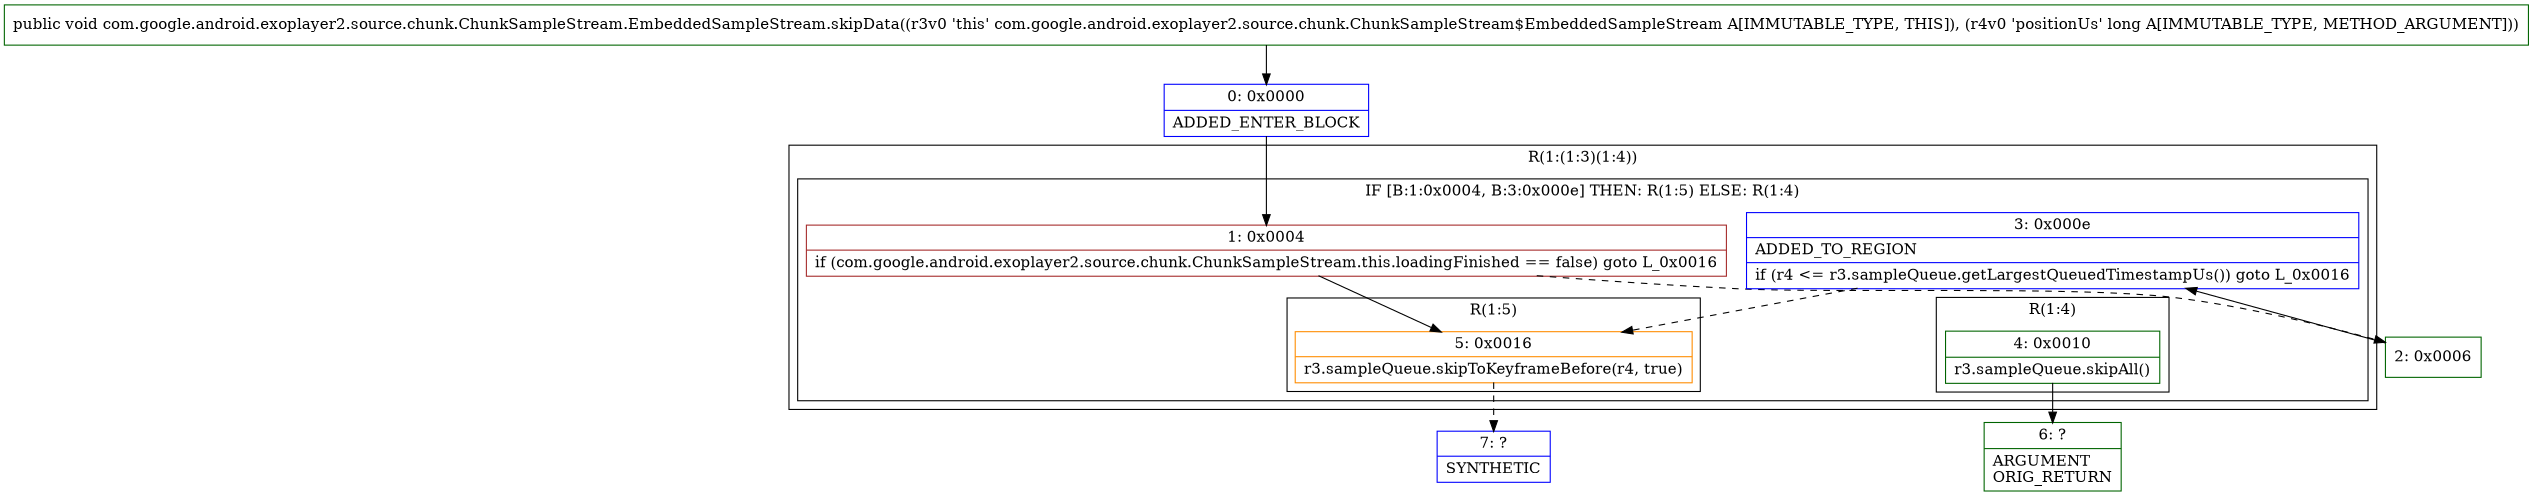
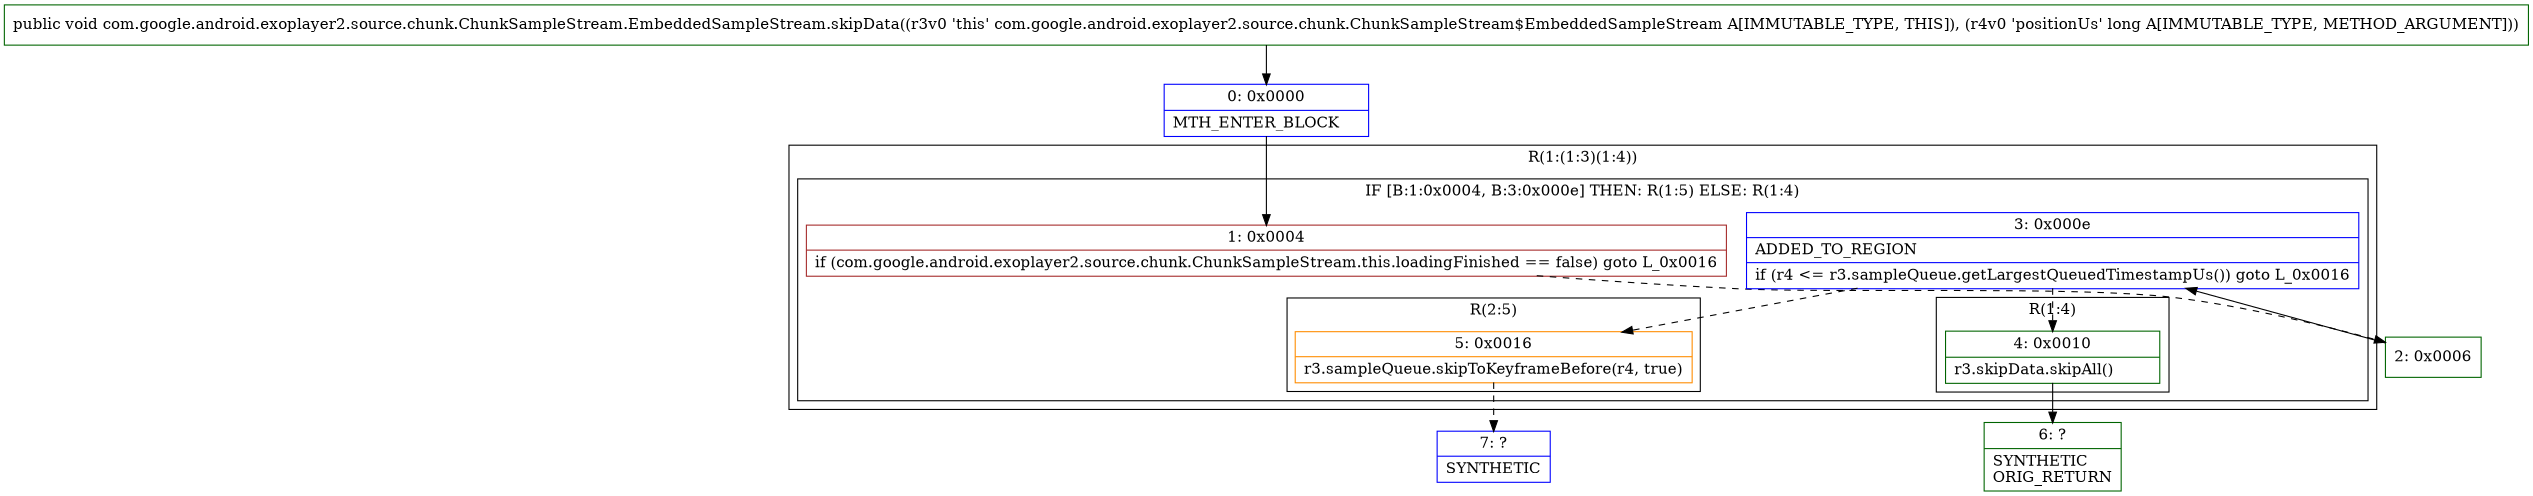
node "0: 0x0000": text "ADDED_ENTER_BLOCK" -> "MTH_ENTER_BLOCK"
edge "3: 0x000e" -> "4: 0x0010": added
edge "1: 0x0004" -> "5: 0x0016": removed
cluster "R(1:5)": label "R(1:5)" -> "R(2:5)"
node "4: 0x0010": text "r3.sampleQueue.skipAll()" -> "r3.skipData.skipAll()"
node "6: ?": text "ARGUMENT" -> "SYNTHETIC"
